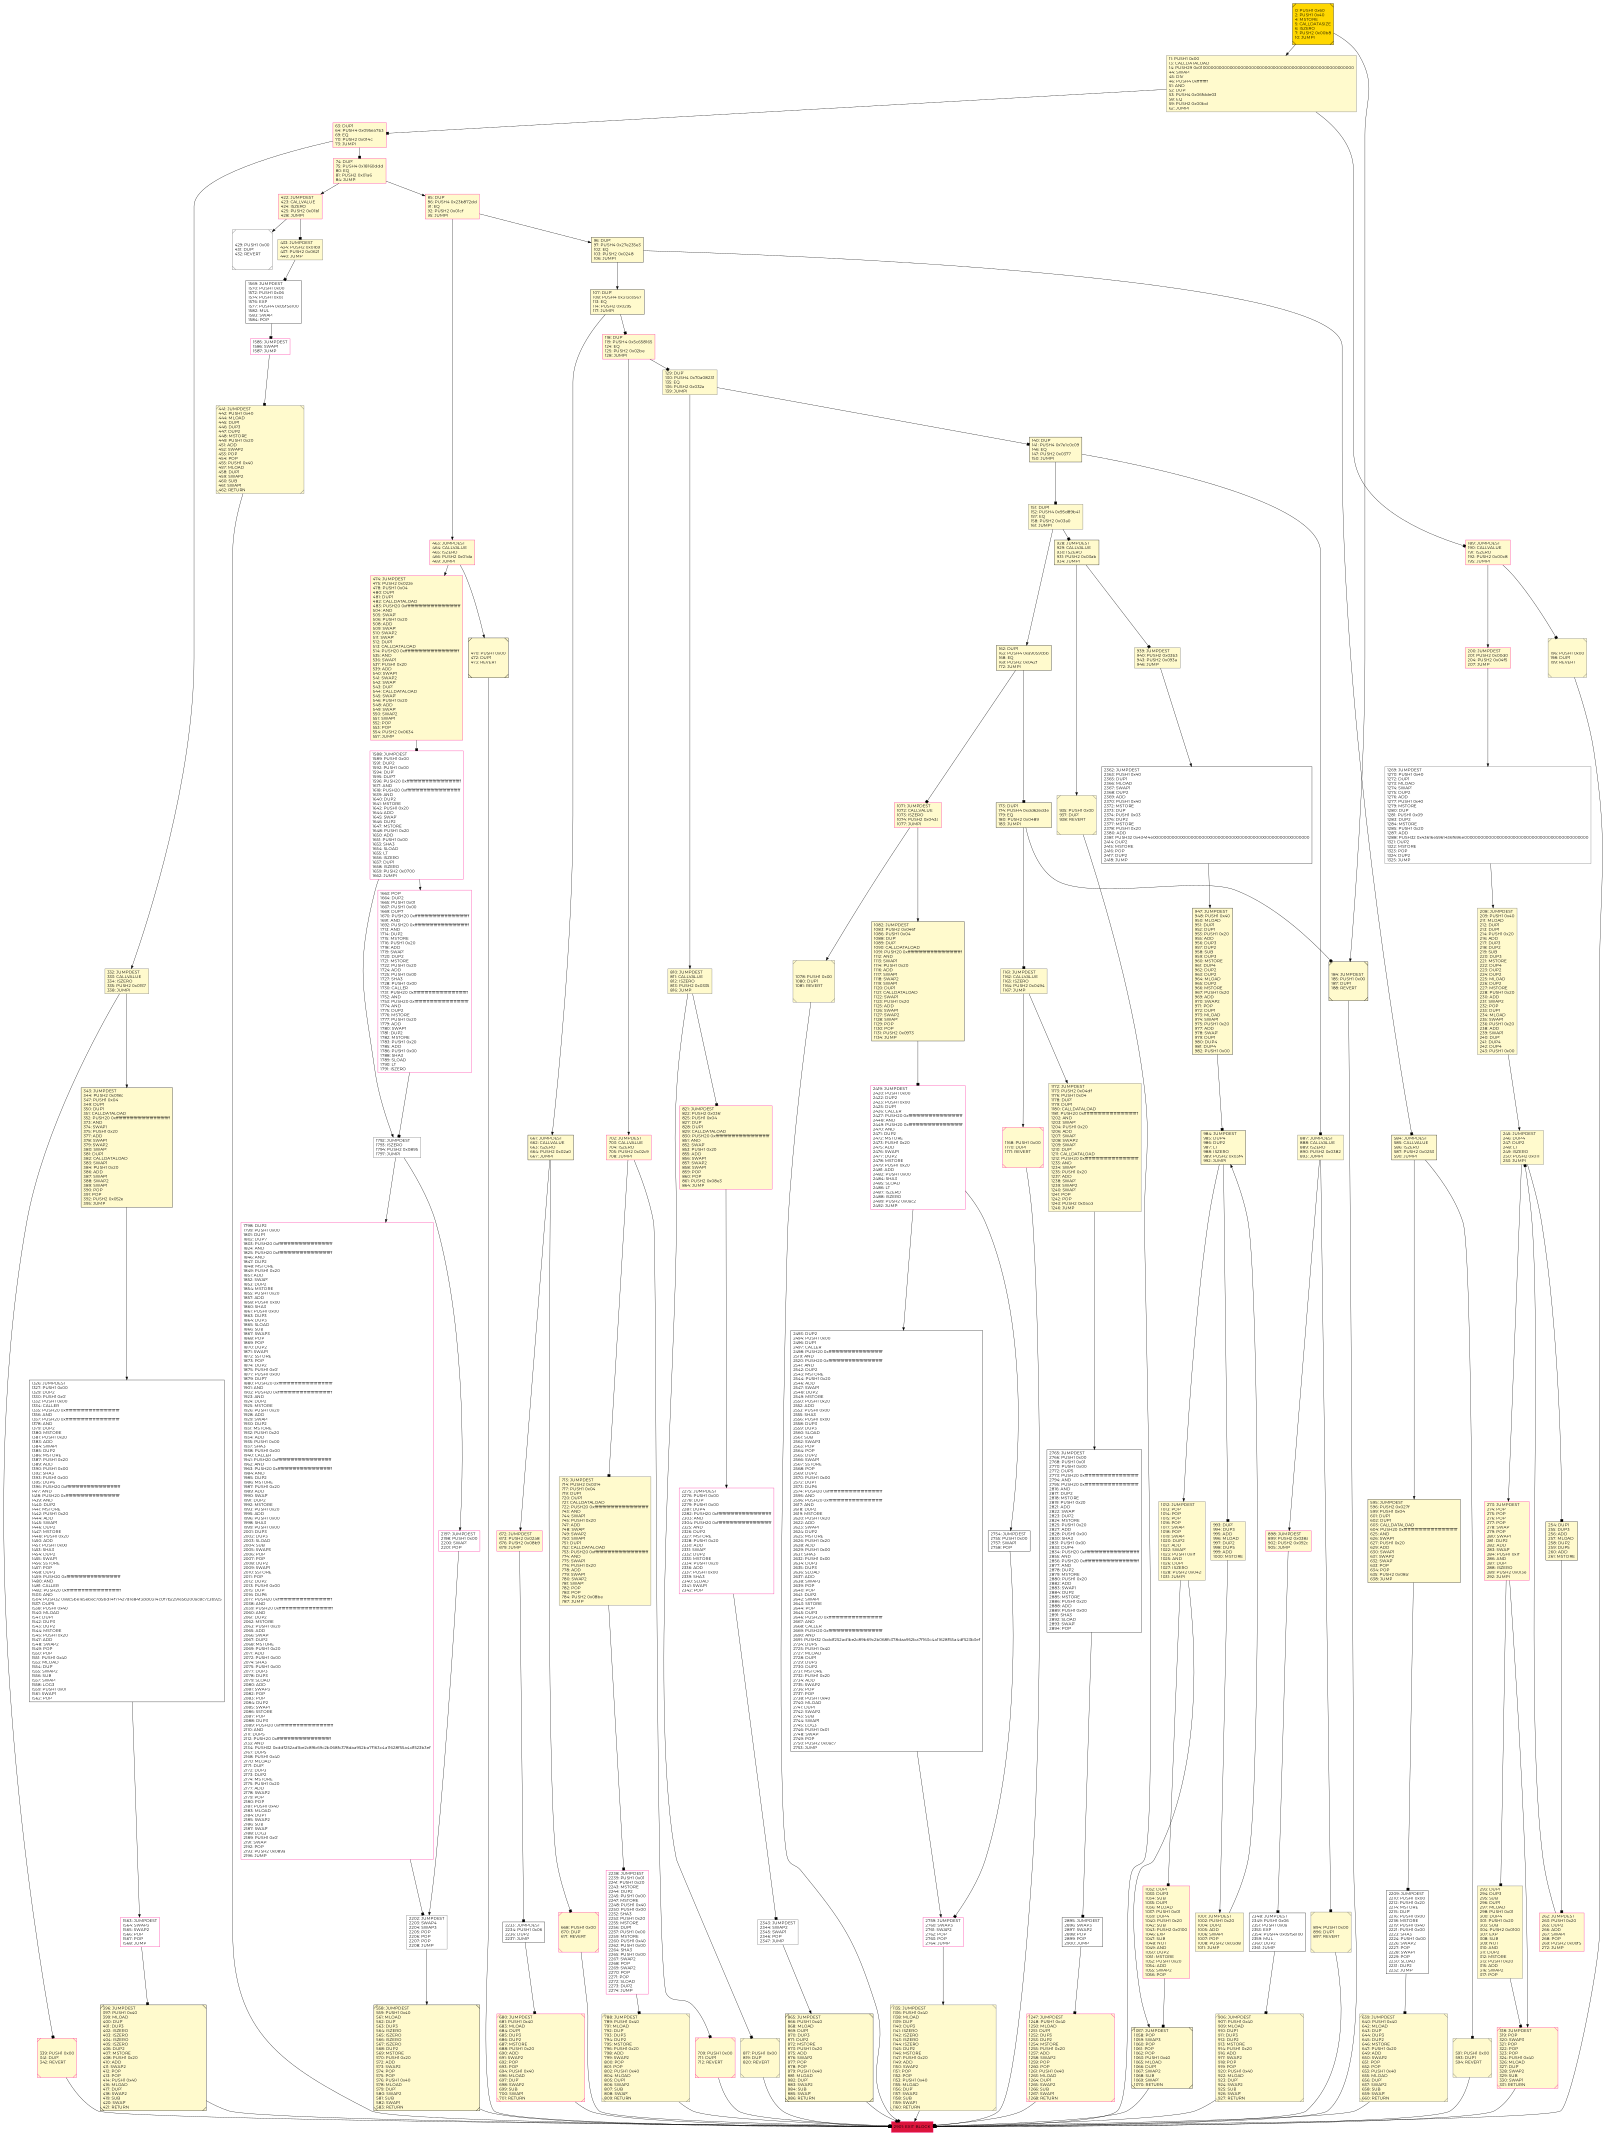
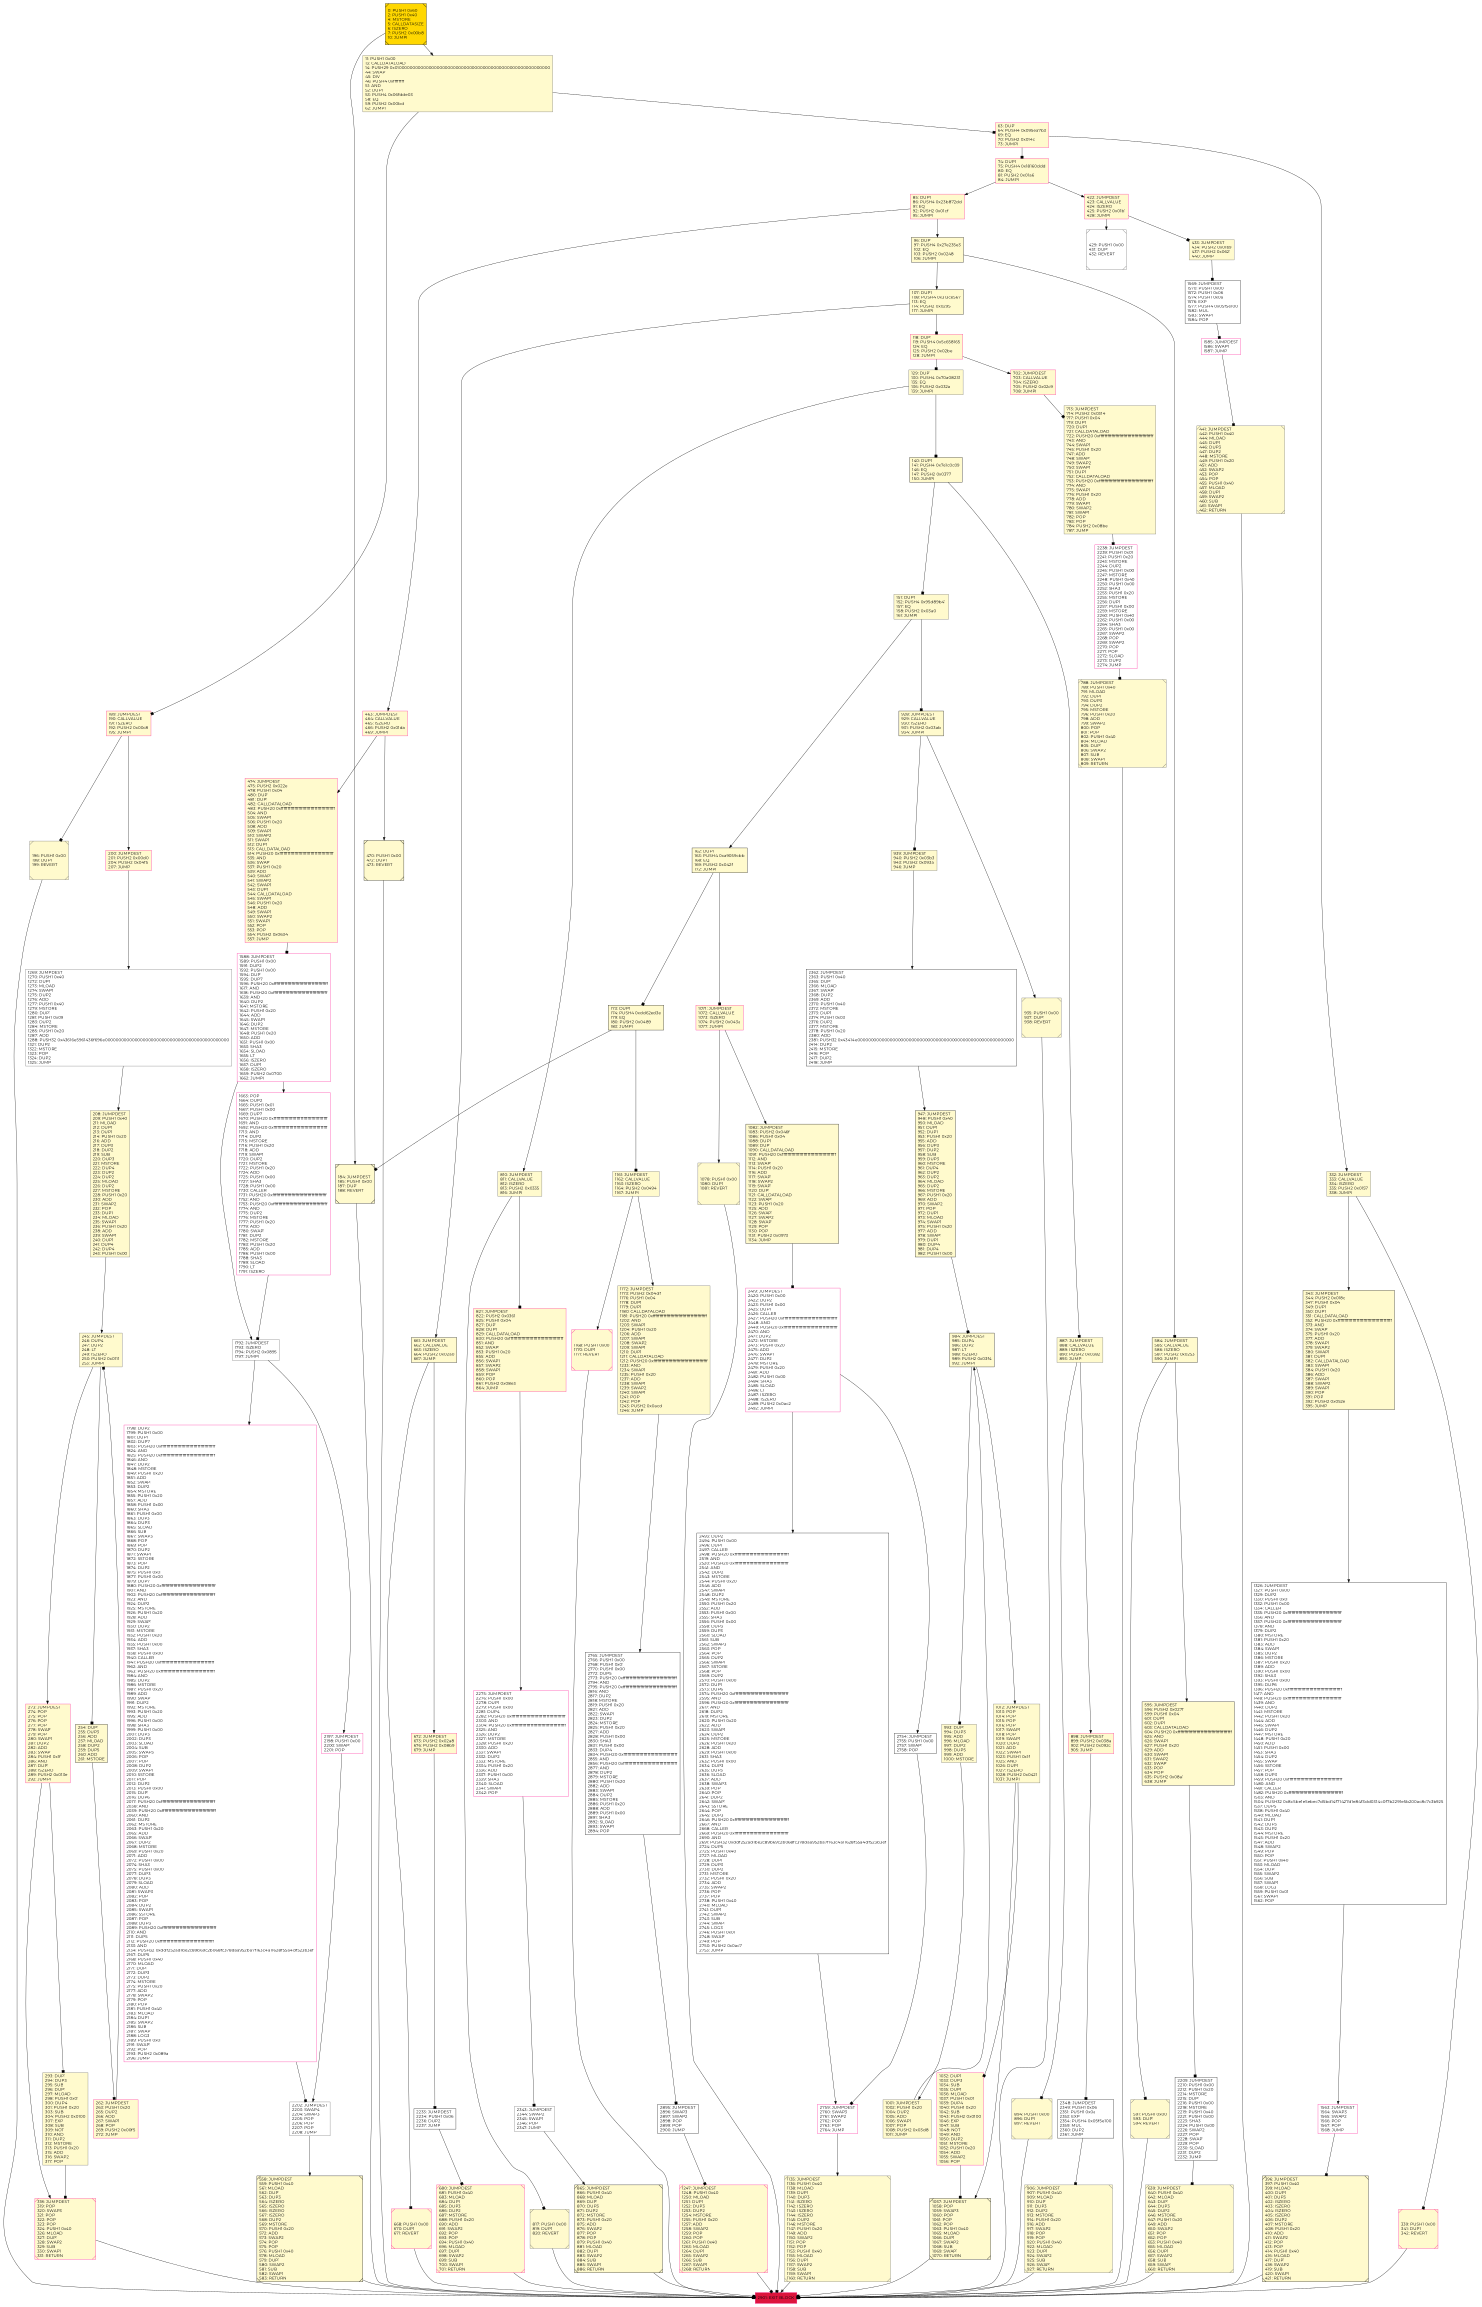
node "709: PUSH1 0x00 711: DUP1 712: REVERT": removed
